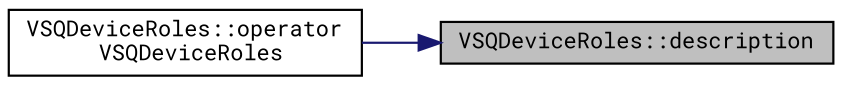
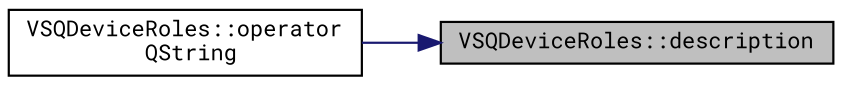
node "VSQDeviceRoles::operator VSQDeviceRoles": label "VSQDeviceRoles::operator VSQDeviceRoles" -> "VSQDeviceRoles::operator QString"
